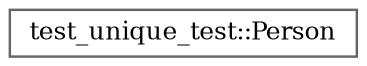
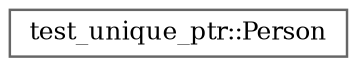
node "test_unique_test::Person": label "test_unique_test::Person" -> "test_unique_ptr::Person"
